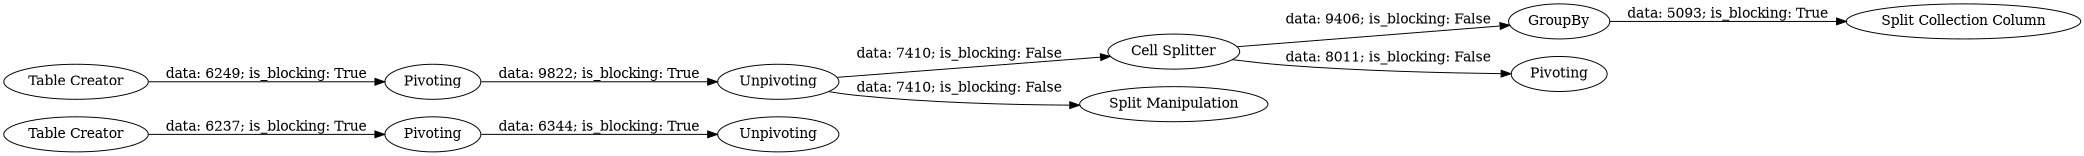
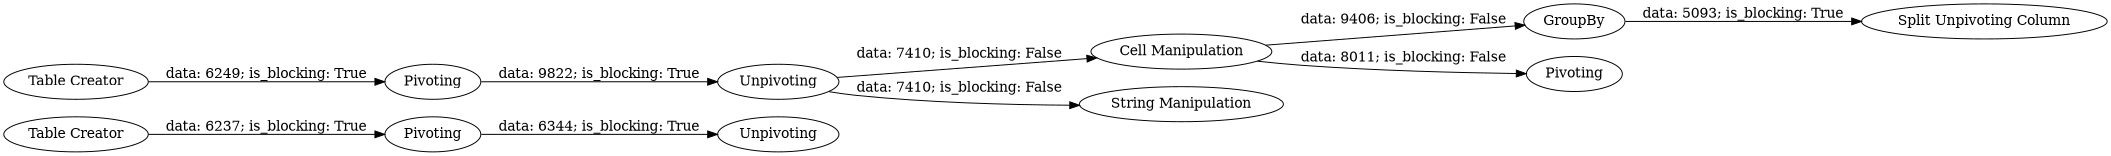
node "Split Collection Column": label "Split Collection Column" -> "Split Unpivoting Column"
node "Cell Splitter": label "Cell Splitter" -> "Cell Manipulation"
node "Split Manipulation": label "Split Manipulation" -> "String Manipulation"
